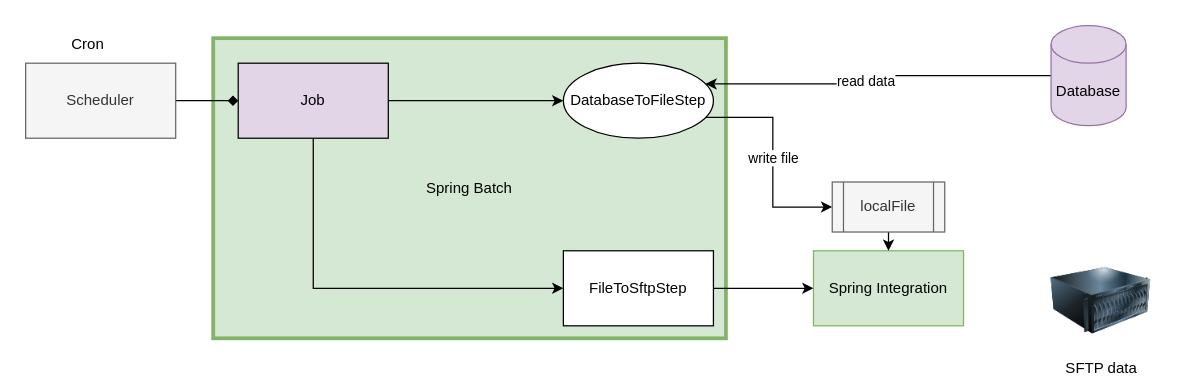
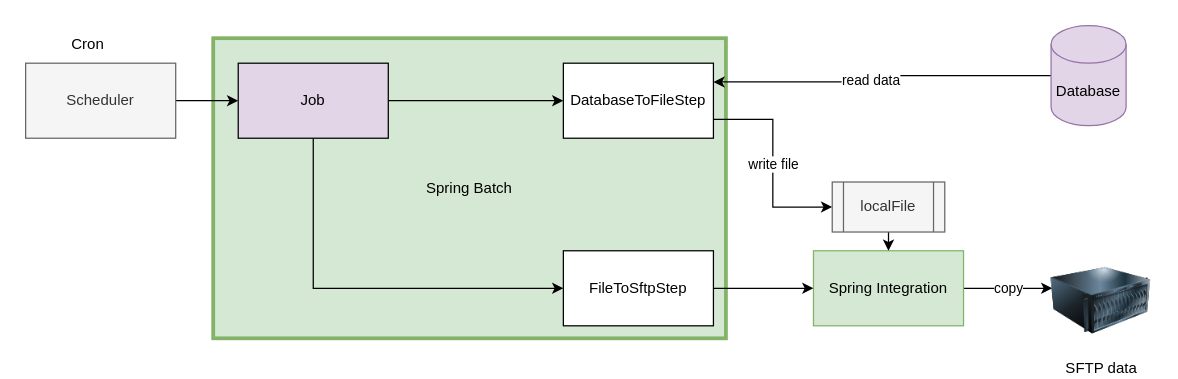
edge "Scheduler" -> "Job": arrowhead diamond -> classic
node "DatabaseToFileStep": shape ellipse -> rectangle
edge "Spring Integration" -> "SFTP data": added, label "copy"
